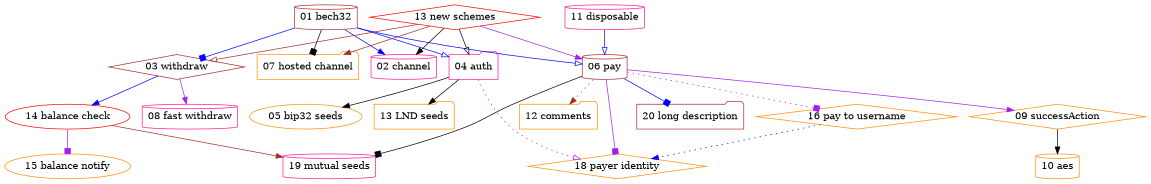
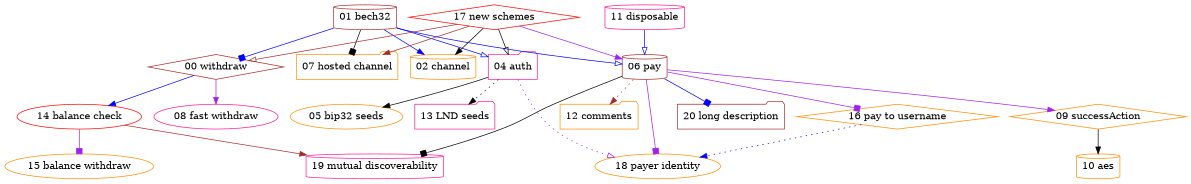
node "13 new schemes": label "13 new schemes" -> "17 new schemes"
node "03 withdraw": label "03 withdraw" -> "00 withdraw"
node "02 channel": color deeppink -> darkorange
edge "04 auth" -> "13 LND seeds": style solid -> dotted
edge "06 pay" -> "16 pay to username": style dotted -> solid
node "08 fast withdraw": shape cylinder -> ellipse
node "13 LND seeds": color darkorange -> deeppink
node "15 balance notify": label "15 balance notify" -> "15 balance withdraw"
node "19 mutual seeds": label "19 mutual seeds" -> "19 mutual discoverability"
node "18 payer identity": shape diamond -> ellipse
